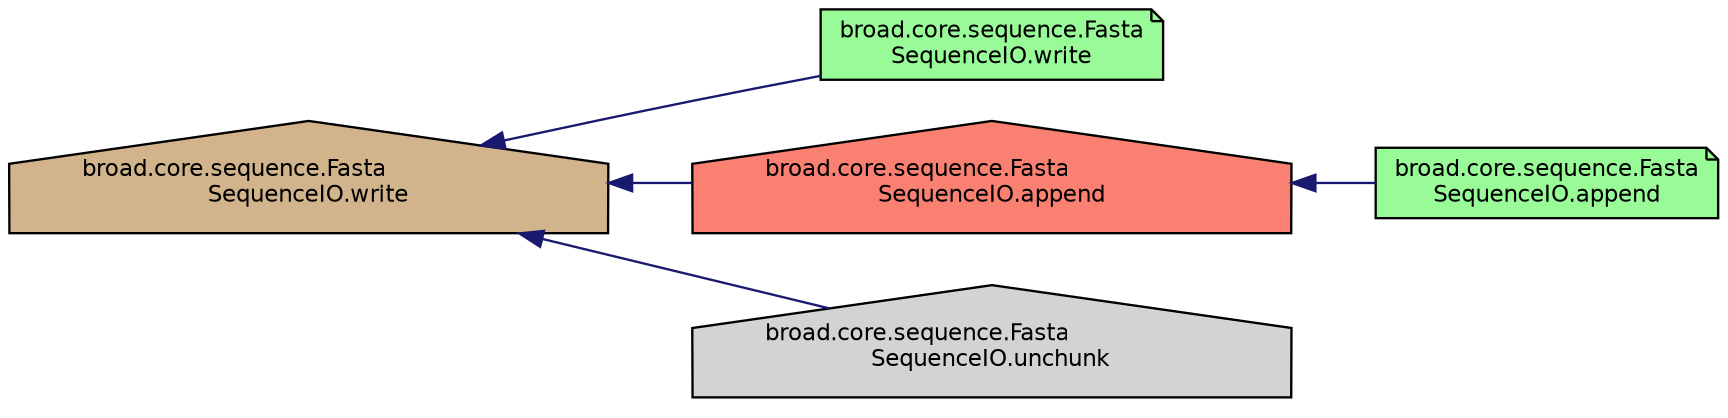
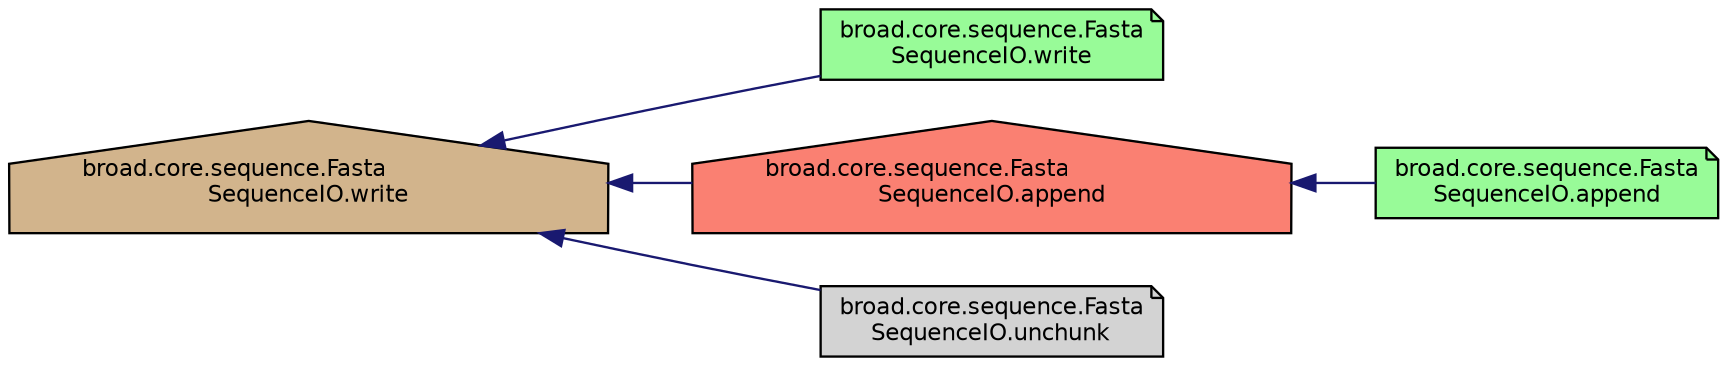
node "broad.core.sequence.Fasta SequenceIO.unchunk": shape house -> note
